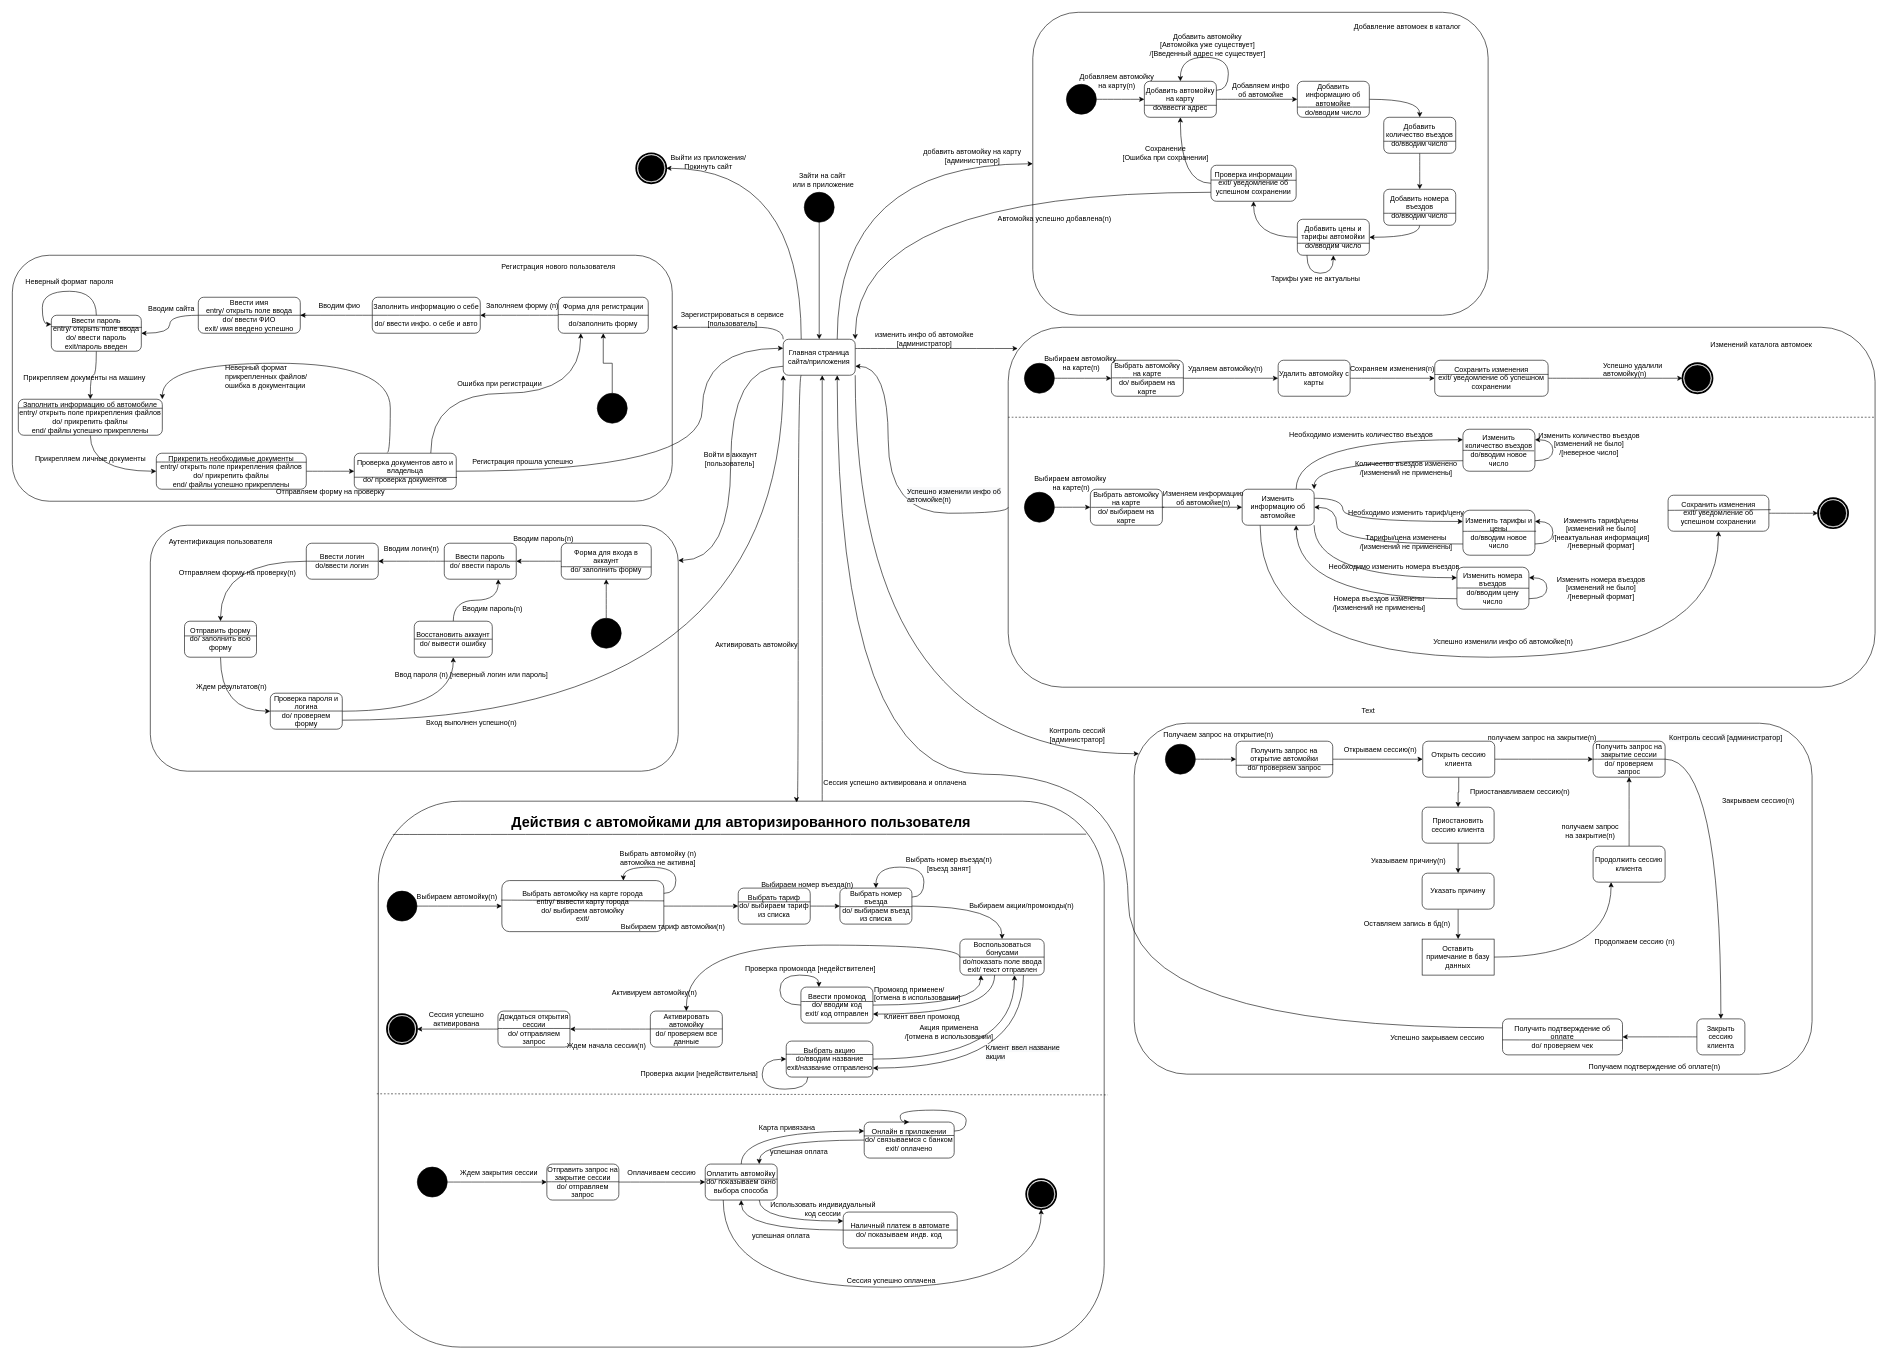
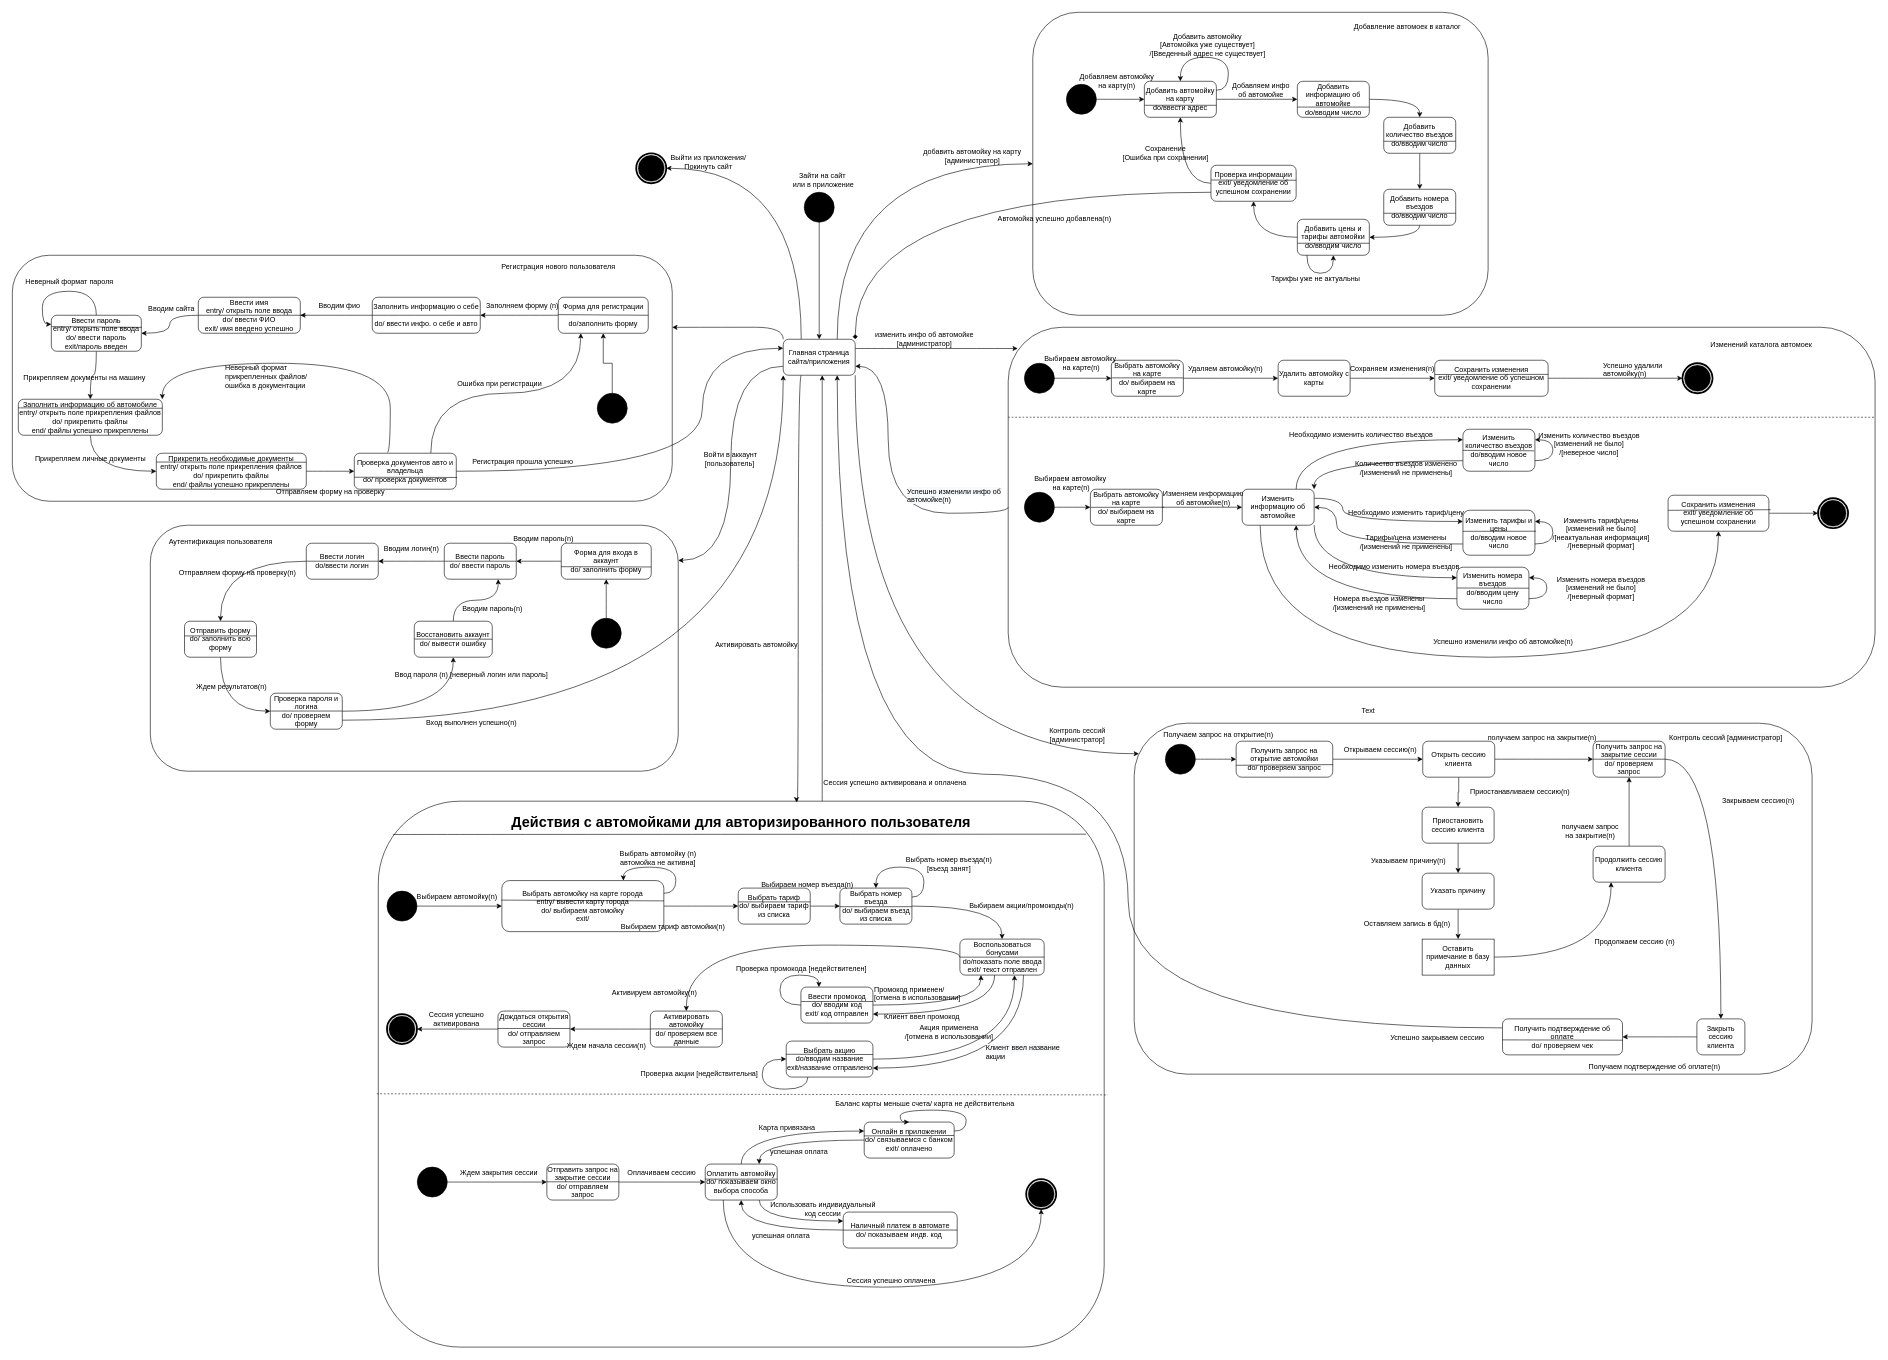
node "Зарегистрироваться в сервисе [пользователь]": removed
edge "Проверка информации exit/ уведомление об успешном сохранении" -> "Главная страница сайта/приложения": arrowhead classic -> diamond
node "Проверка промокода [недействителен]": moved (810, 969) -> (801, 969)
node "Баланс карты меньше счета/ карта не действительна": added
